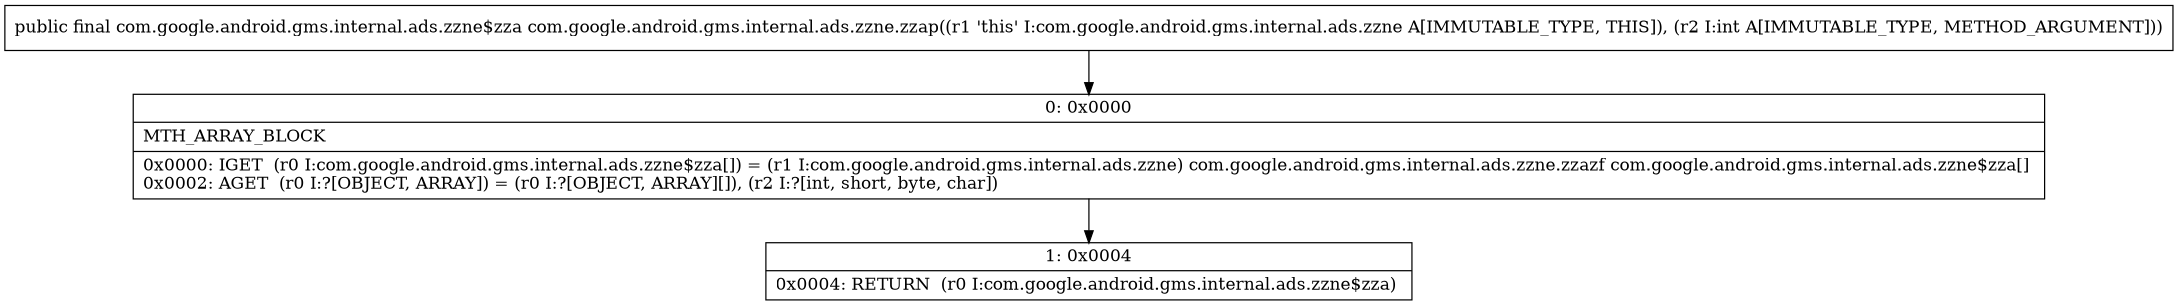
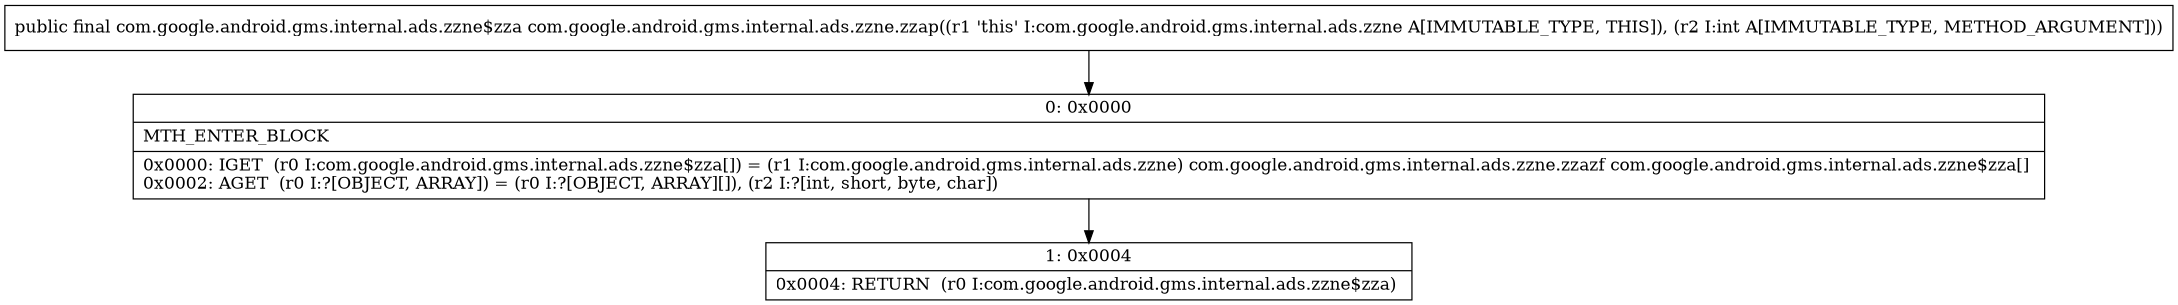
node "0: 0x0000": text "MTH_ARRAY_BLOCK" -> "MTH_ENTER_BLOCK"
